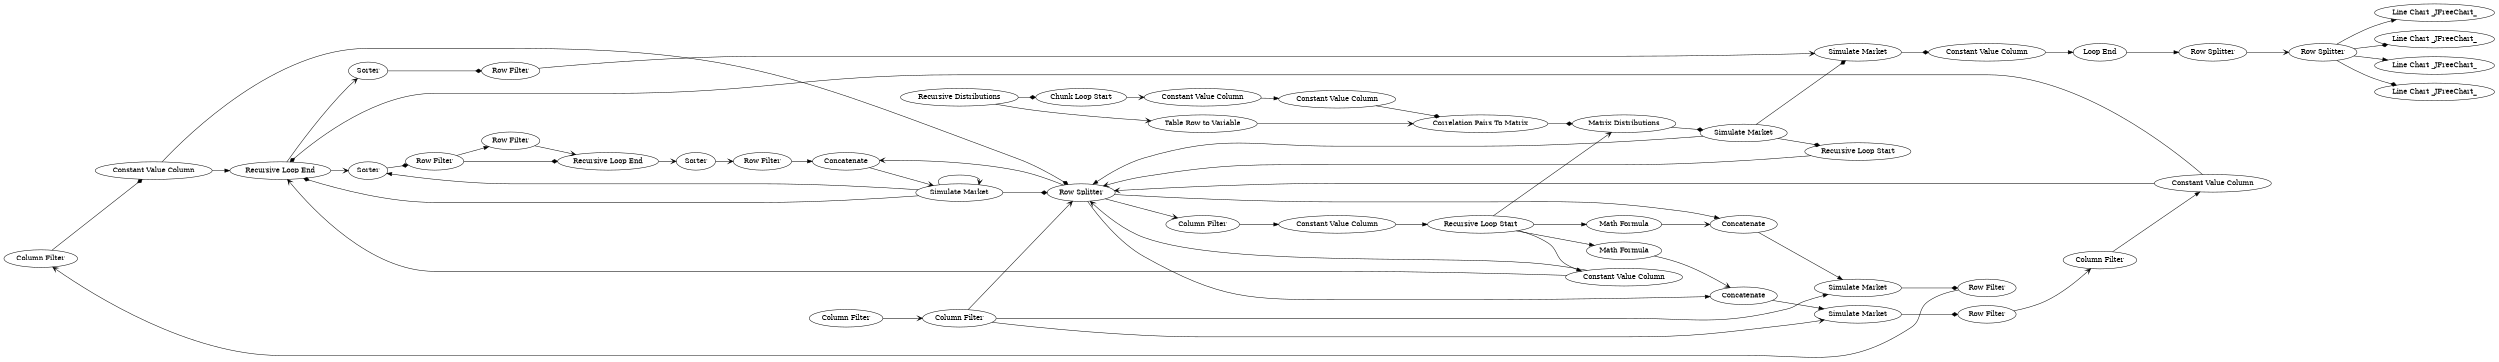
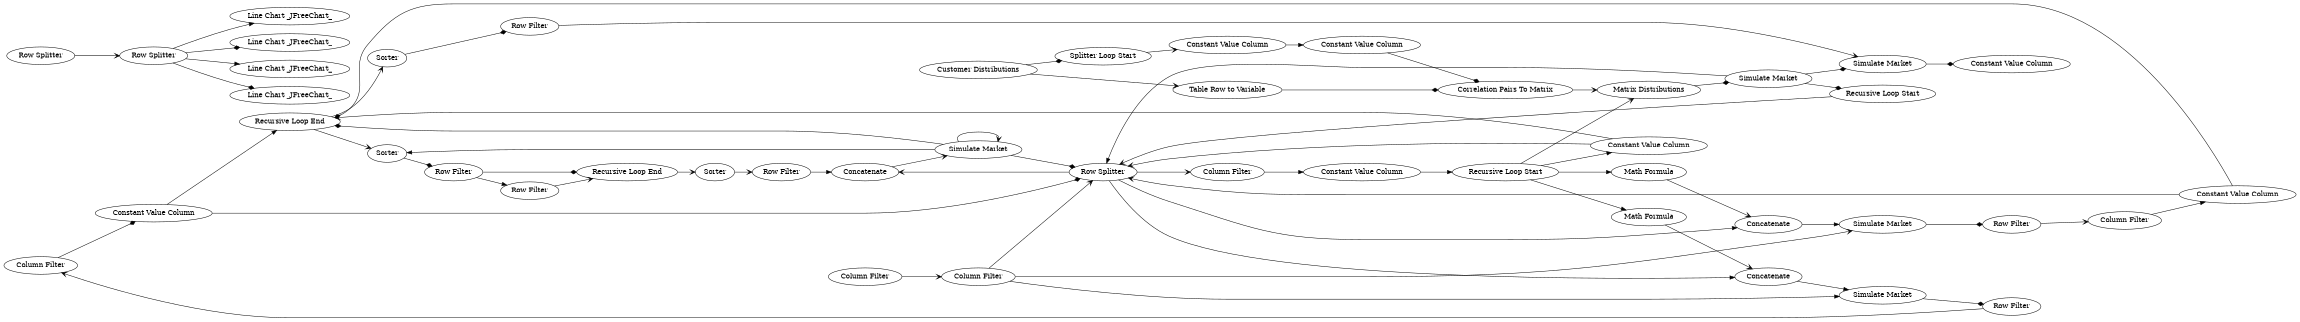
node "Loop End": removed
node "Recursive Distributions": label "Recursive Distributions" -> "Customer Distributions"
node "Chunk Loop Start": label "Chunk Loop Start" -> "Splitter Loop Start"
edge "Table Row to Variable" -> "Correlation Pairs To Matrix": arrowhead vee -> diamond
edge "Correlation Pairs To Matrix" -> "Matrix Distributions": arrowhead diamond -> vee
